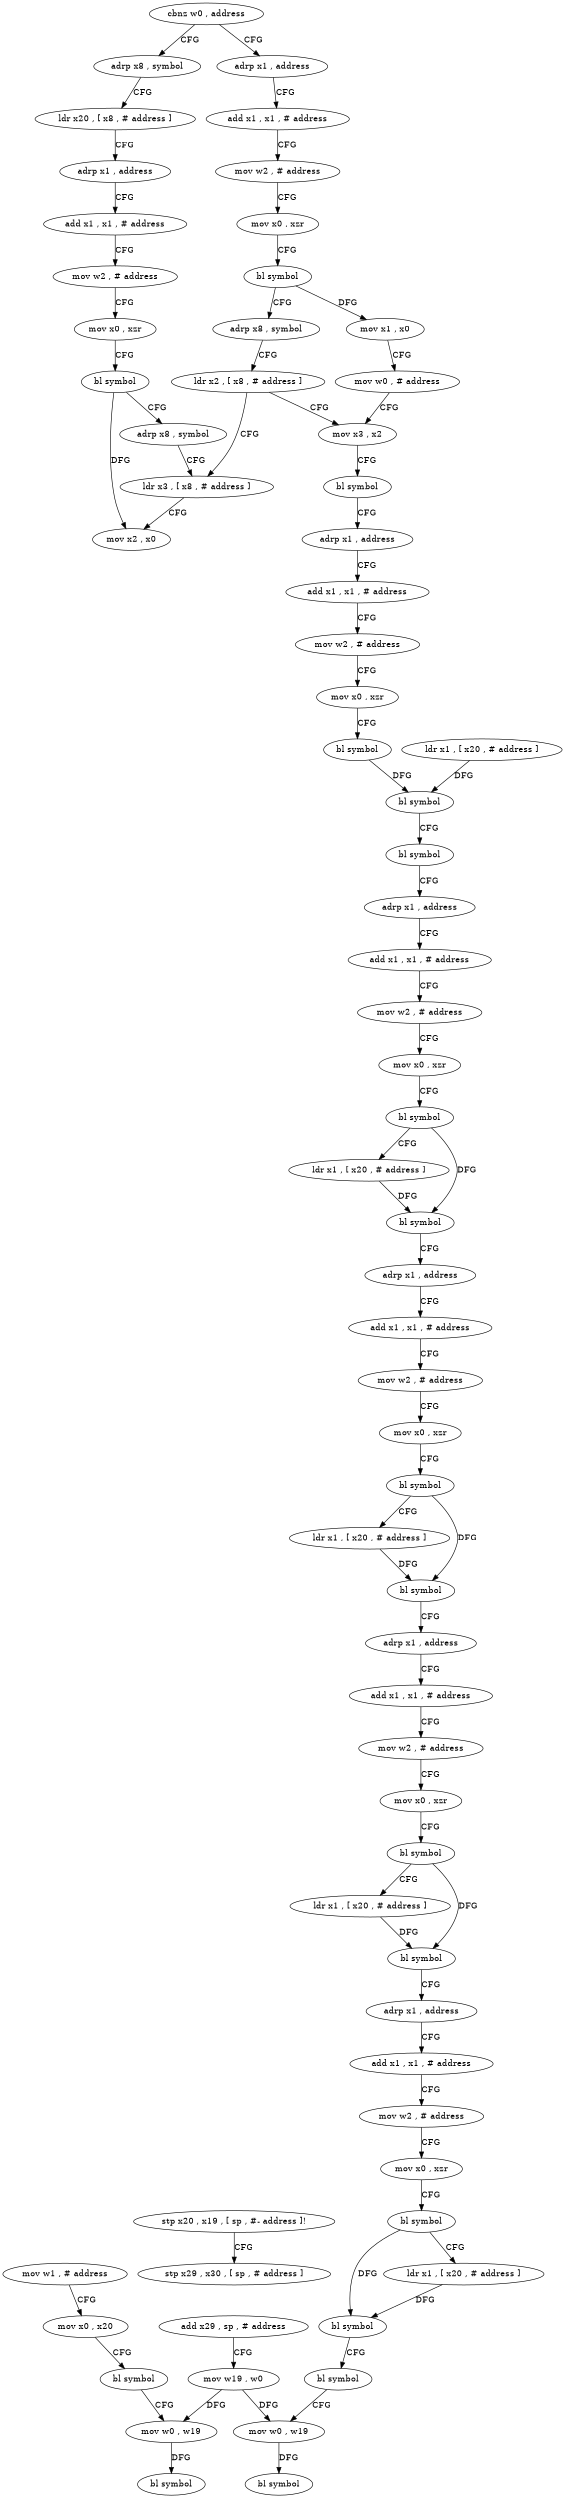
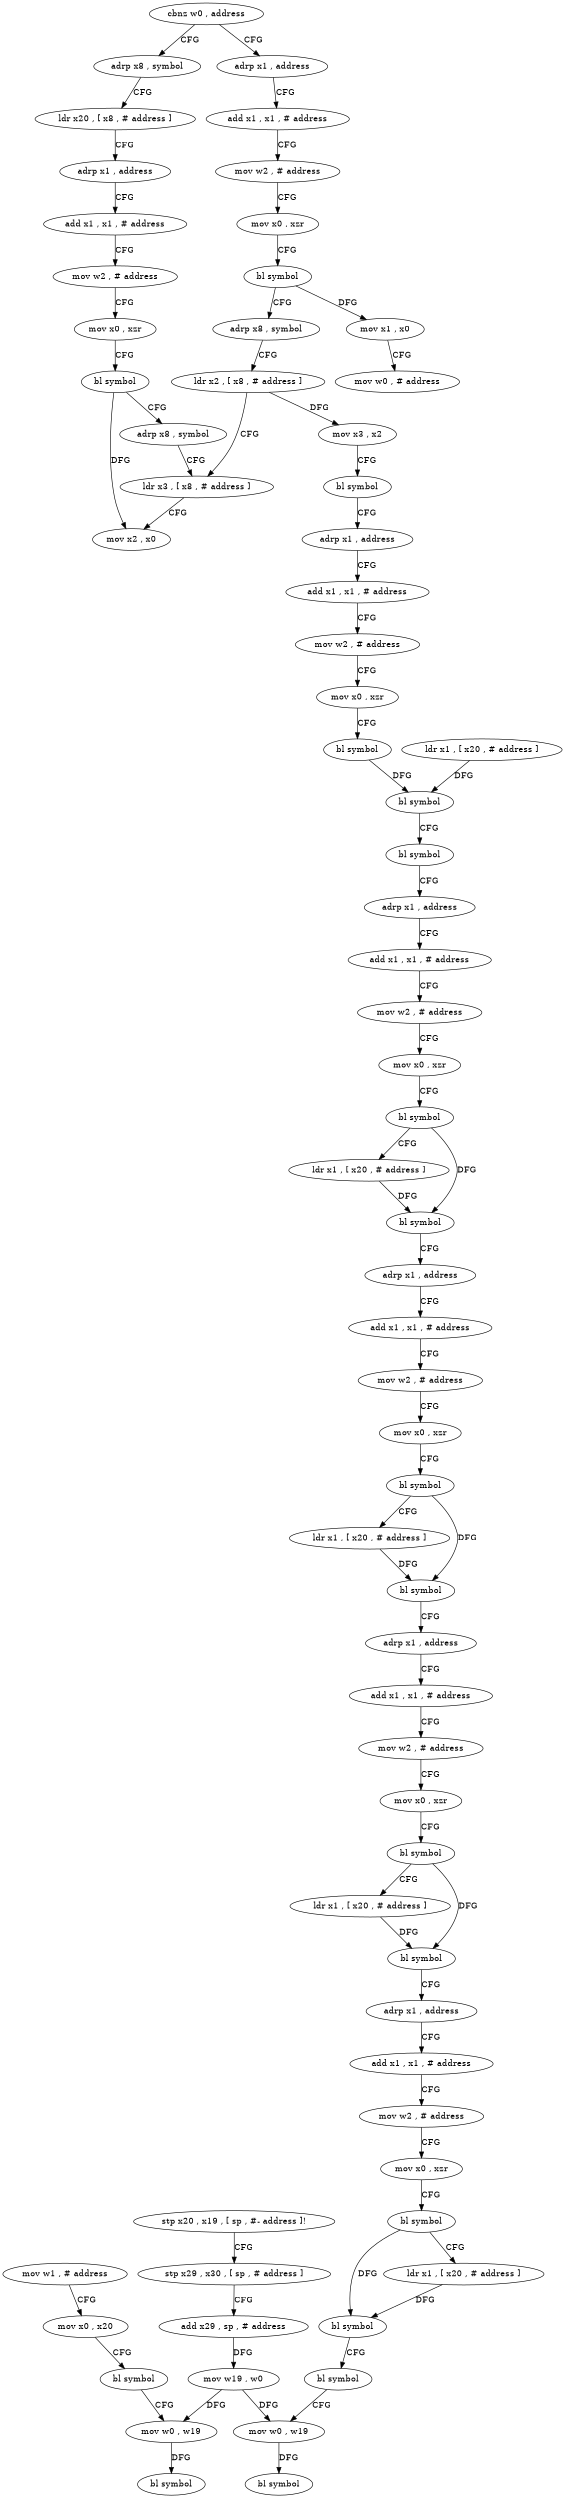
edge "mov w0 , # address" -> "mov x3 , x2": removed, label "CFG"
edge "ldr x2 , [ x8 , # address ]" -> "mov x3 , x2": label "CFG" -> "DFG"
edge "stp x29 , x30 , [ sp , # address ]" -> "add x29 , sp , # address": added, label "CFG"
edge "add x29 , sp , # address" -> "mov w19 , w0": label "CFG" -> "DFG"
